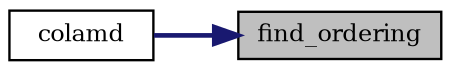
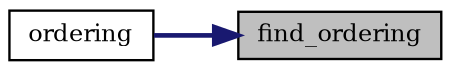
node "colamd": label "colamd" -> "ordering"
